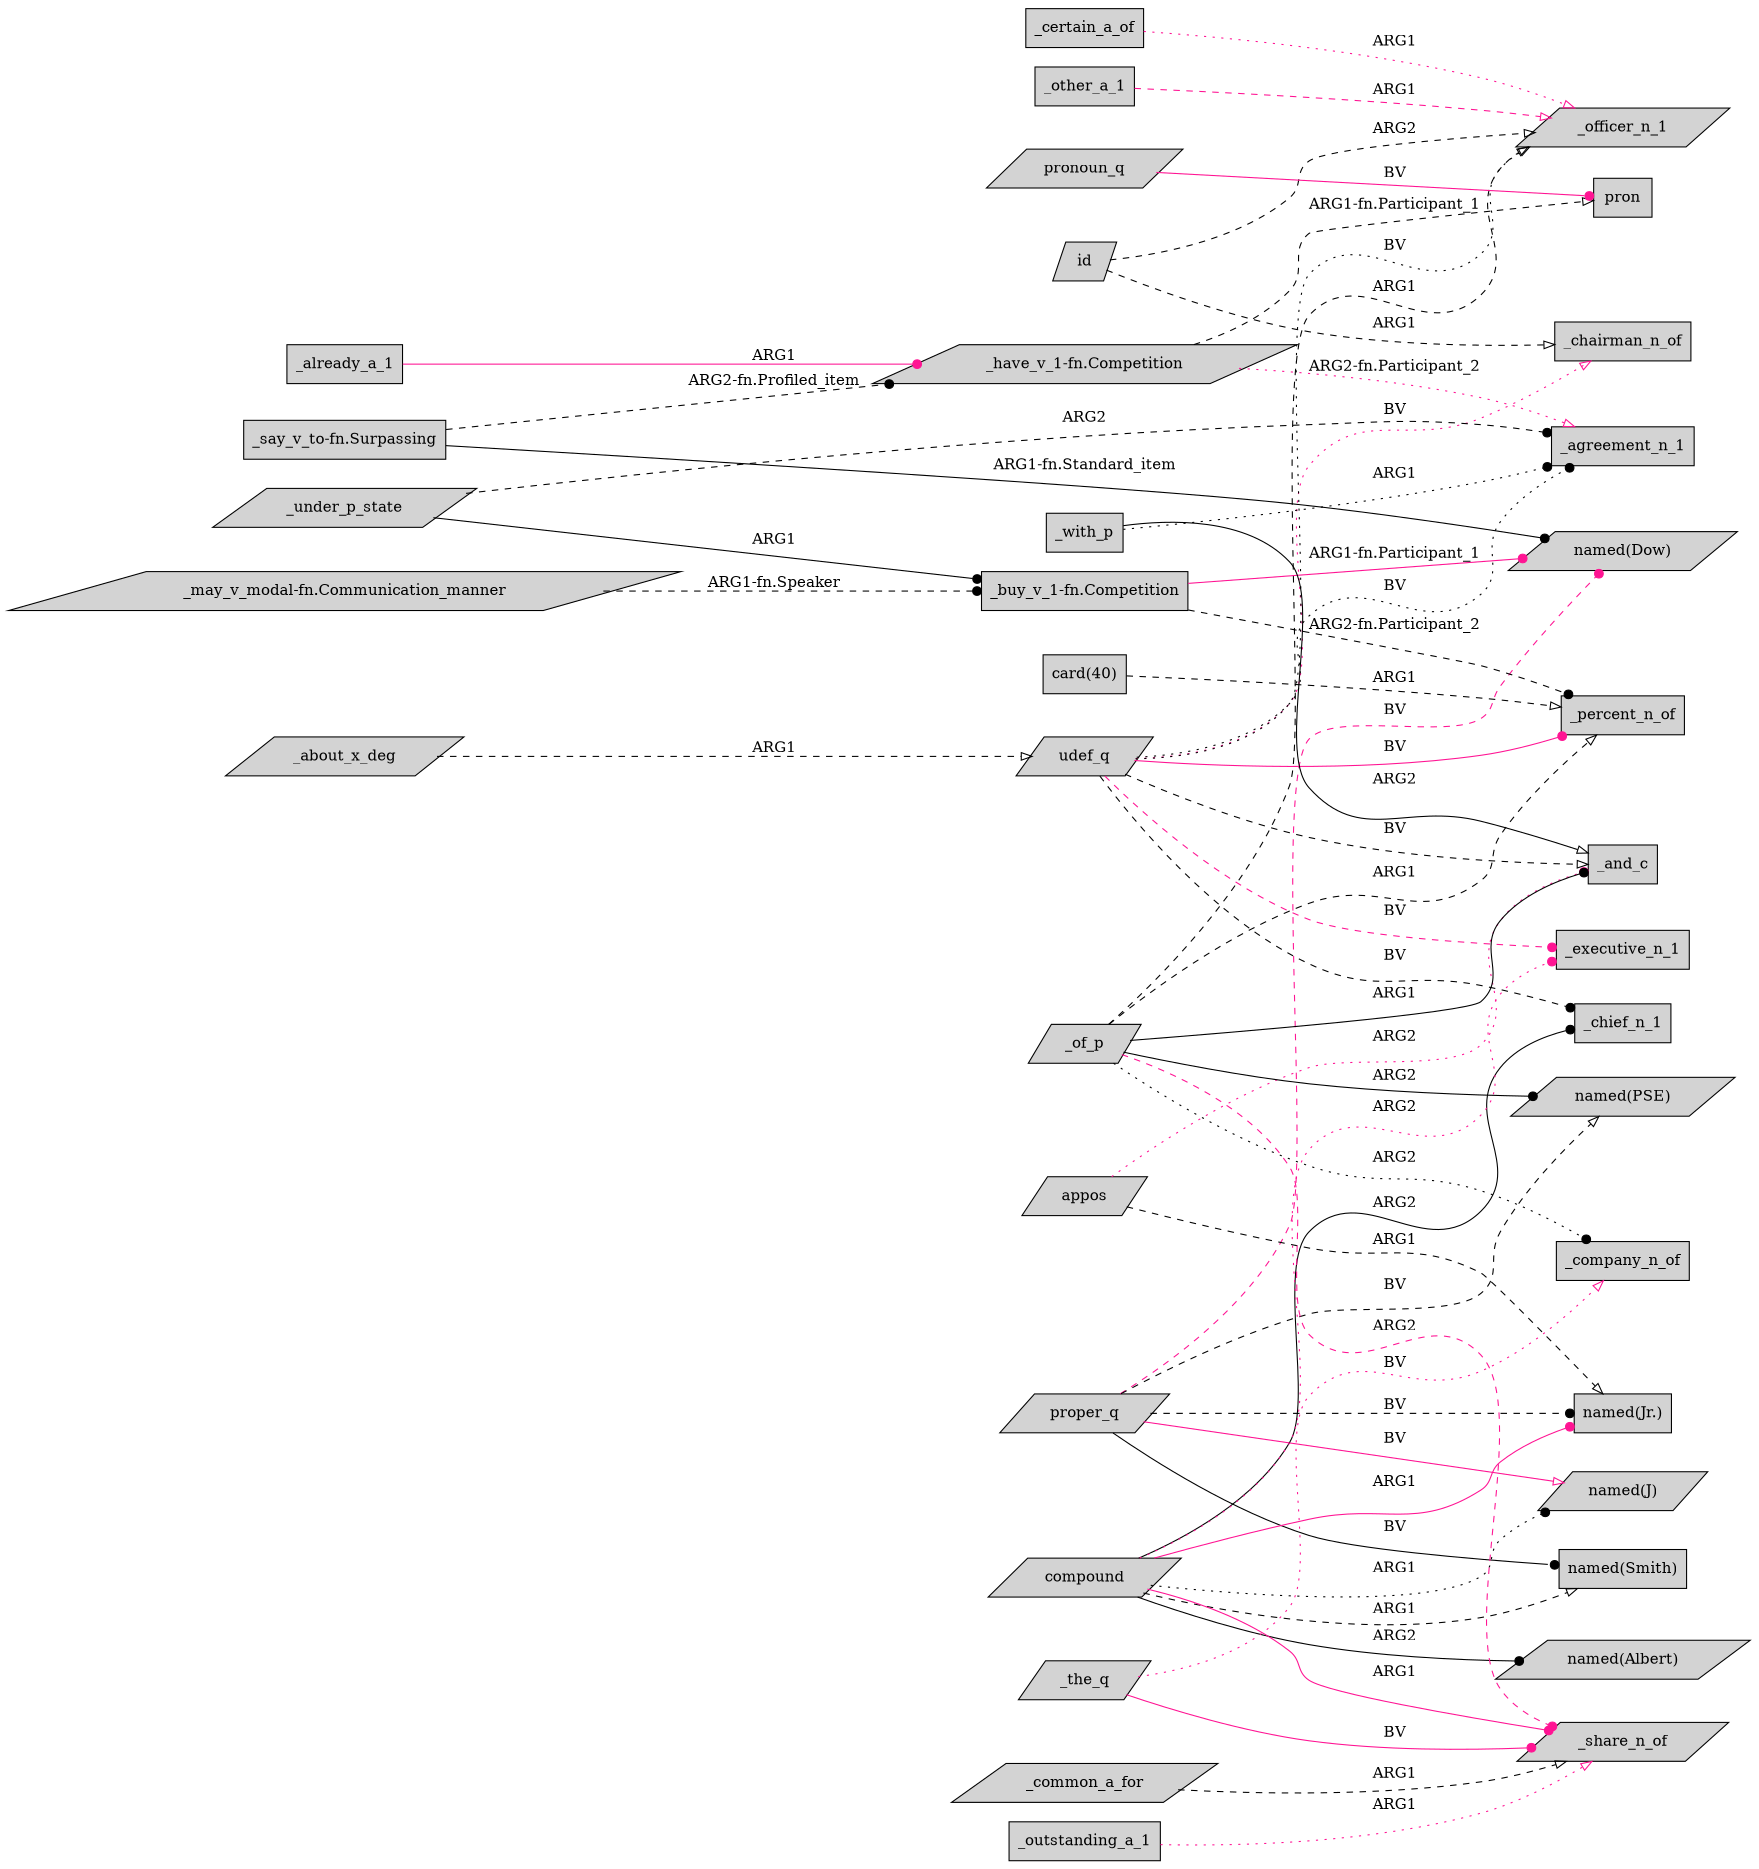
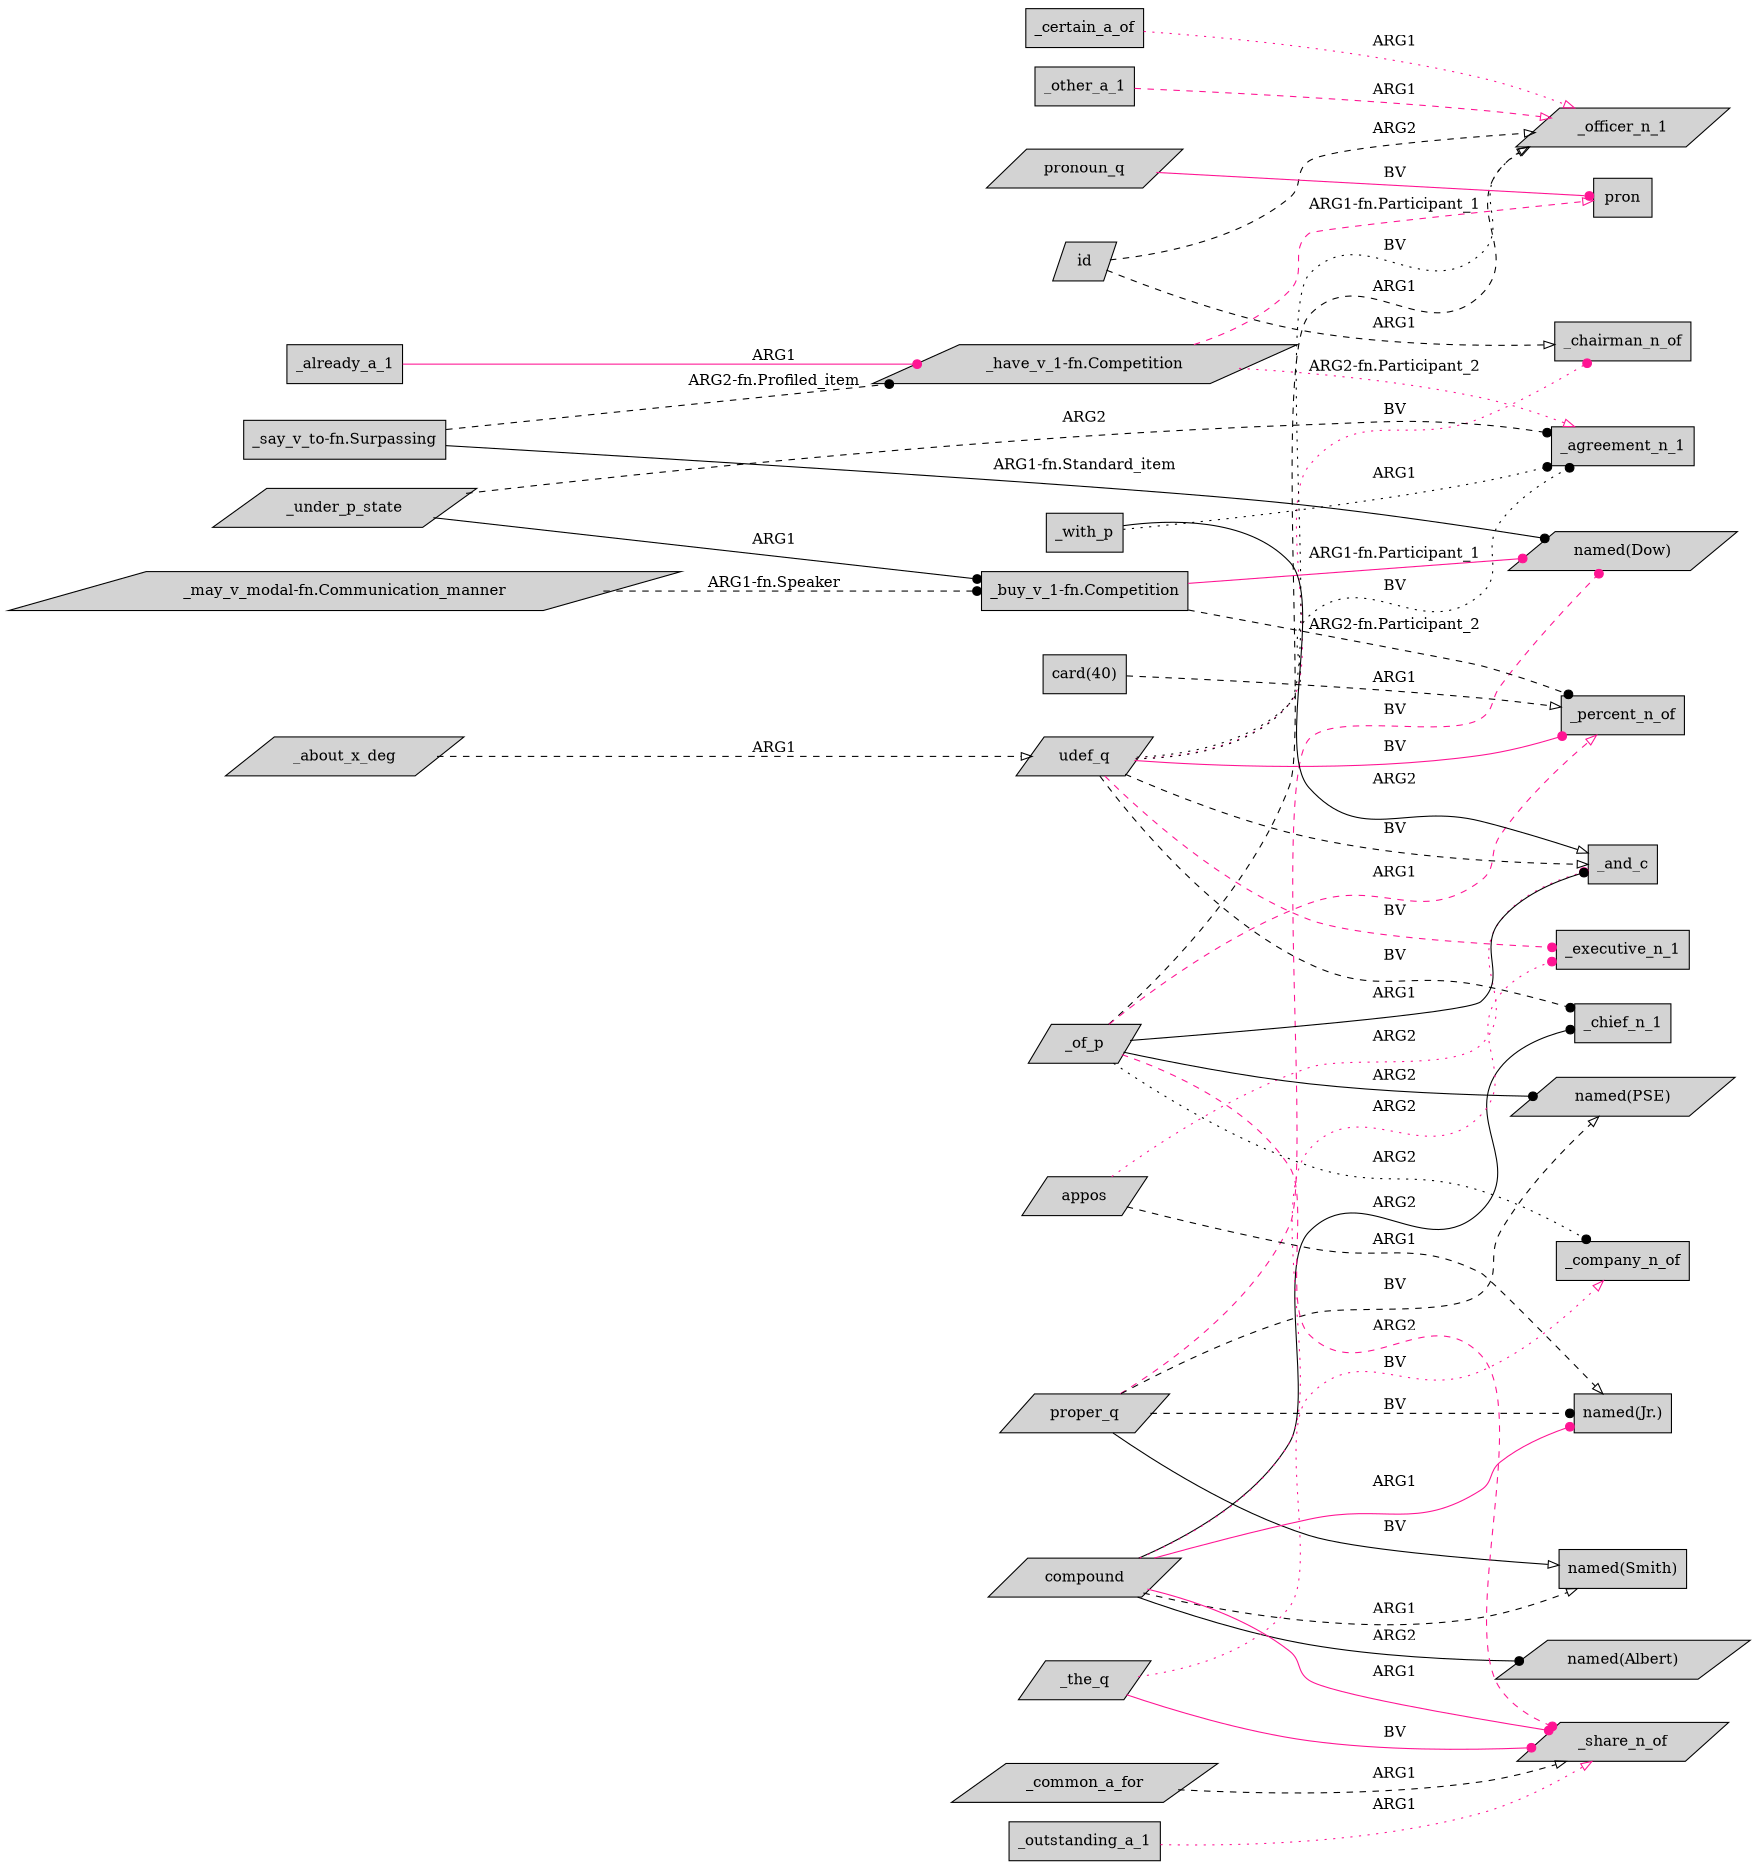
edge "_have_v_1-fn.Competition" -> "pron": color black -> deeppink
edge "udef_q" -> "_chairman_n_of": arrowhead onormal -> dot
edge "_of_p" -> "_percent_n_of": color black -> deeppink
node "named(J)": removed
edge "proper_q" -> "named(Smith)": arrowhead dot -> onormal
